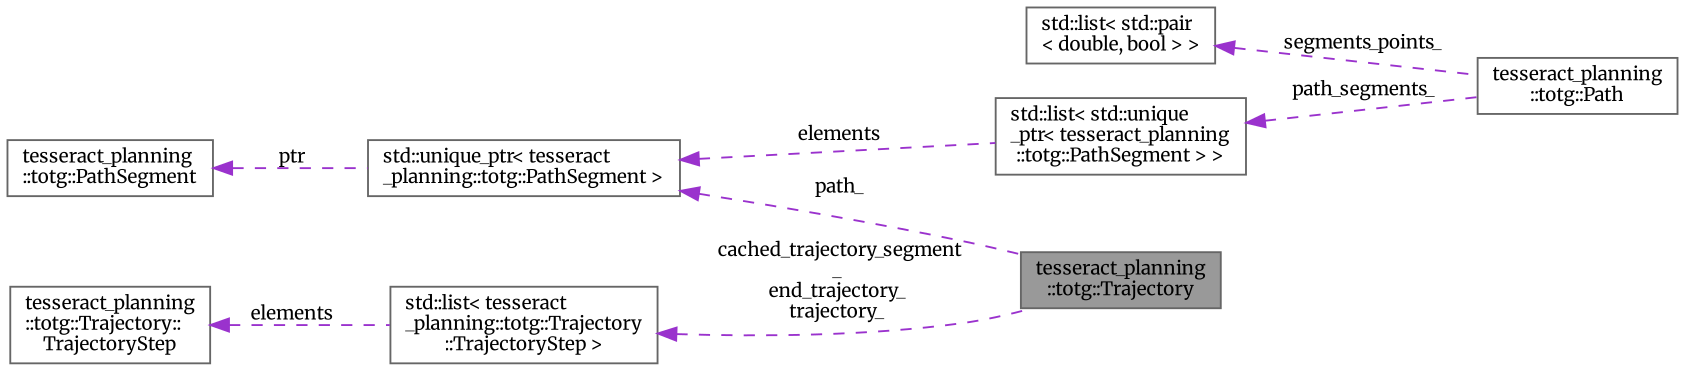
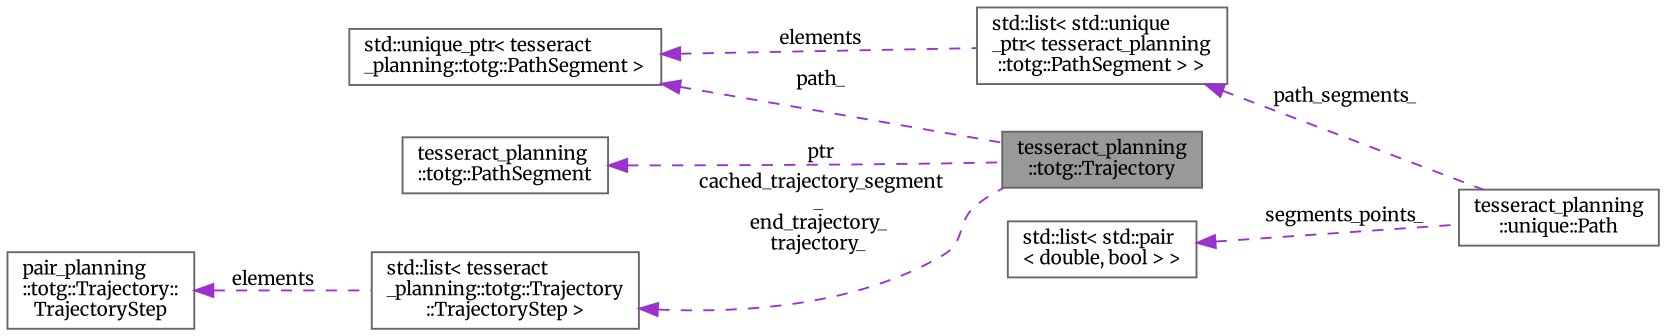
node "tesseract_planning ::totg::Path": label "tesseract_planning ::totg::Path" -> "tesseract_planning ::unique::Path"
edge "std::unique_ptr< tesseract _planning::totg::PathSegment >" -> "tesseract_planning ::totg::PathSegment": now "tesseract_planning ::totg::Trajectory" -> "tesseract_planning ::totg::PathSegment"
node "tesseract_planning ::totg::Trajectory:: TrajectoryStep": label "tesseract_planning ::totg::Trajectory:: TrajectoryStep" -> "pair_planning ::totg::Trajectory:: TrajectoryStep"
